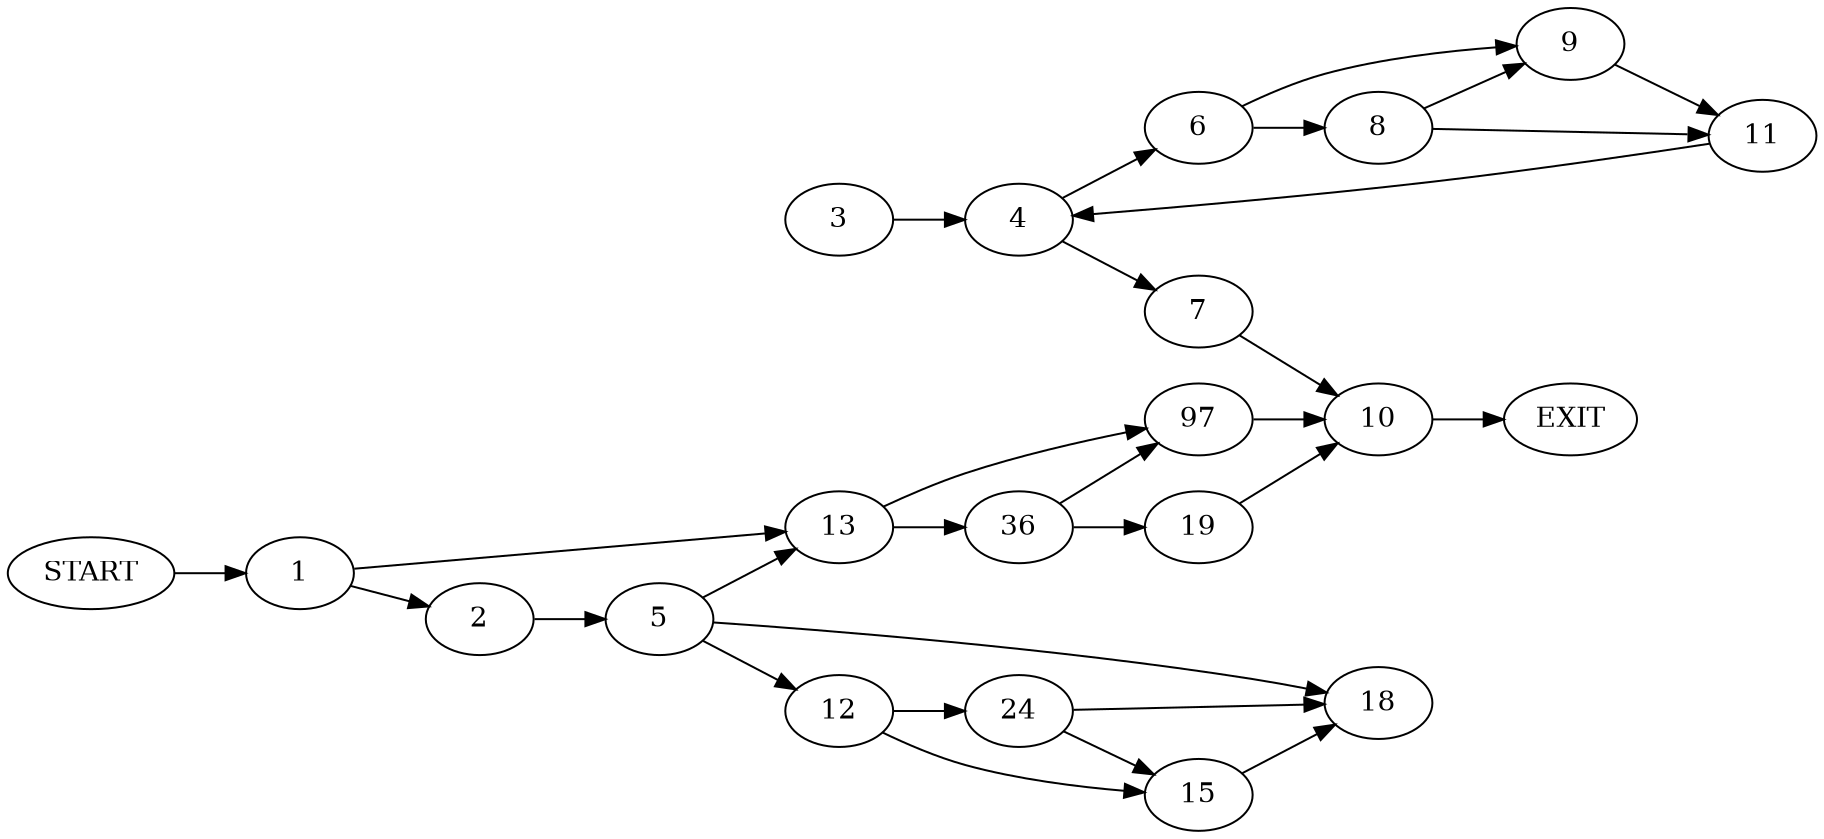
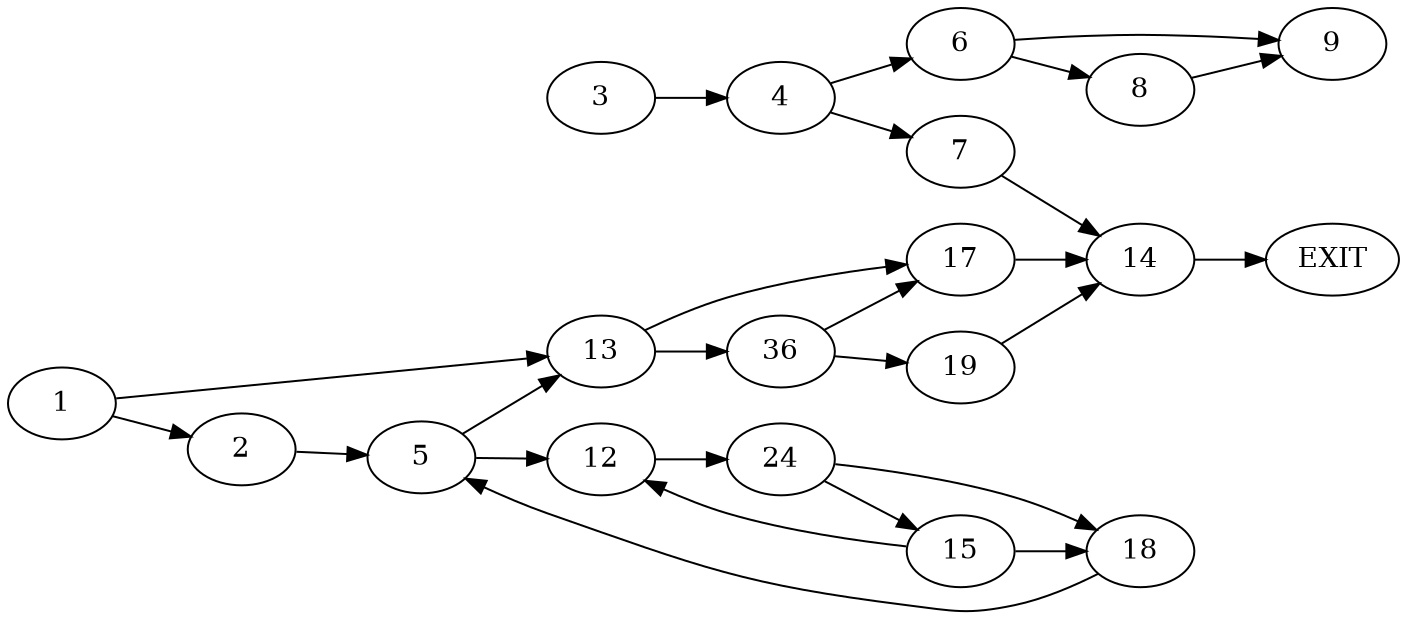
node "11": removed
node "97": label "97" -> "17"
node "10": label "10" -> "14"
node "START": removed
edge "5" -> "18": reversed
edge "12" -> "15": reversed
